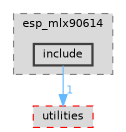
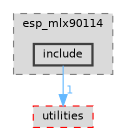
cluster "esp_mlx90614": label "esp_mlx90614" -> "esp_mlx90114"
